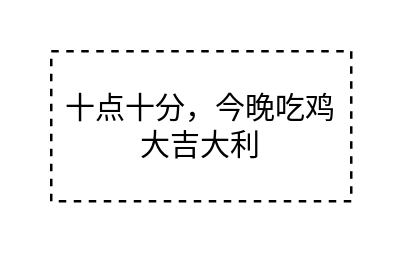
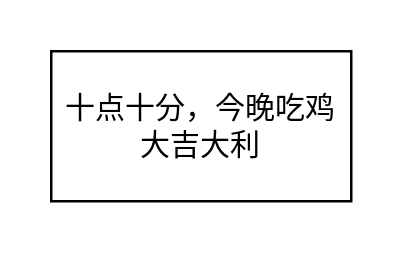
node "十点十分，今晚吃鸡大吉大利": style dashed -> solid
